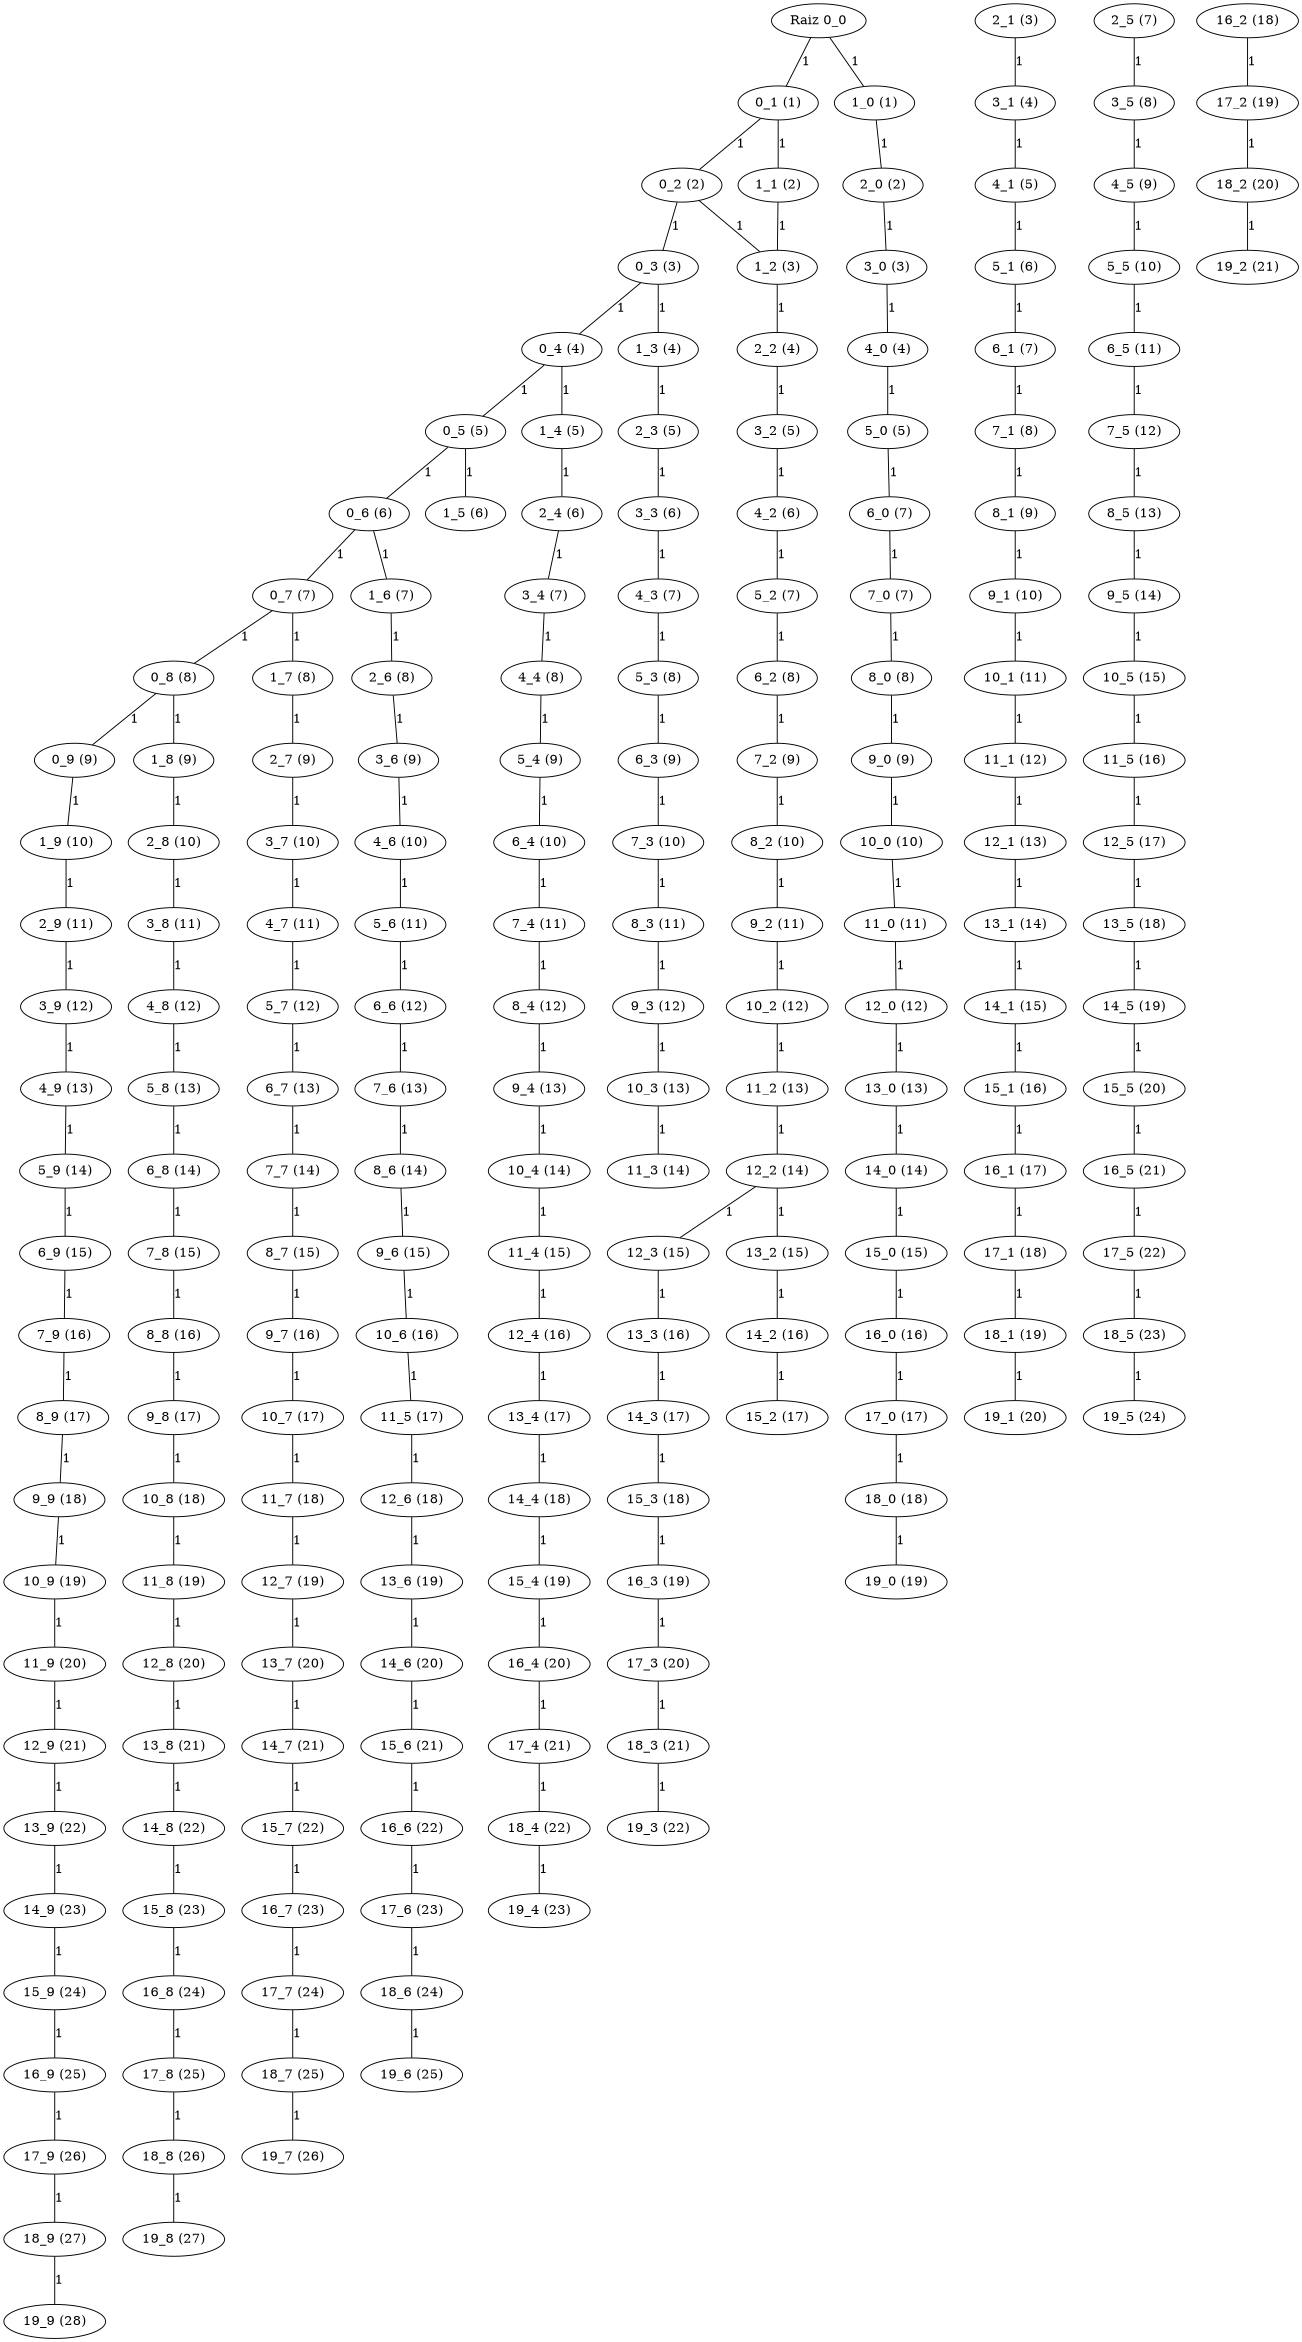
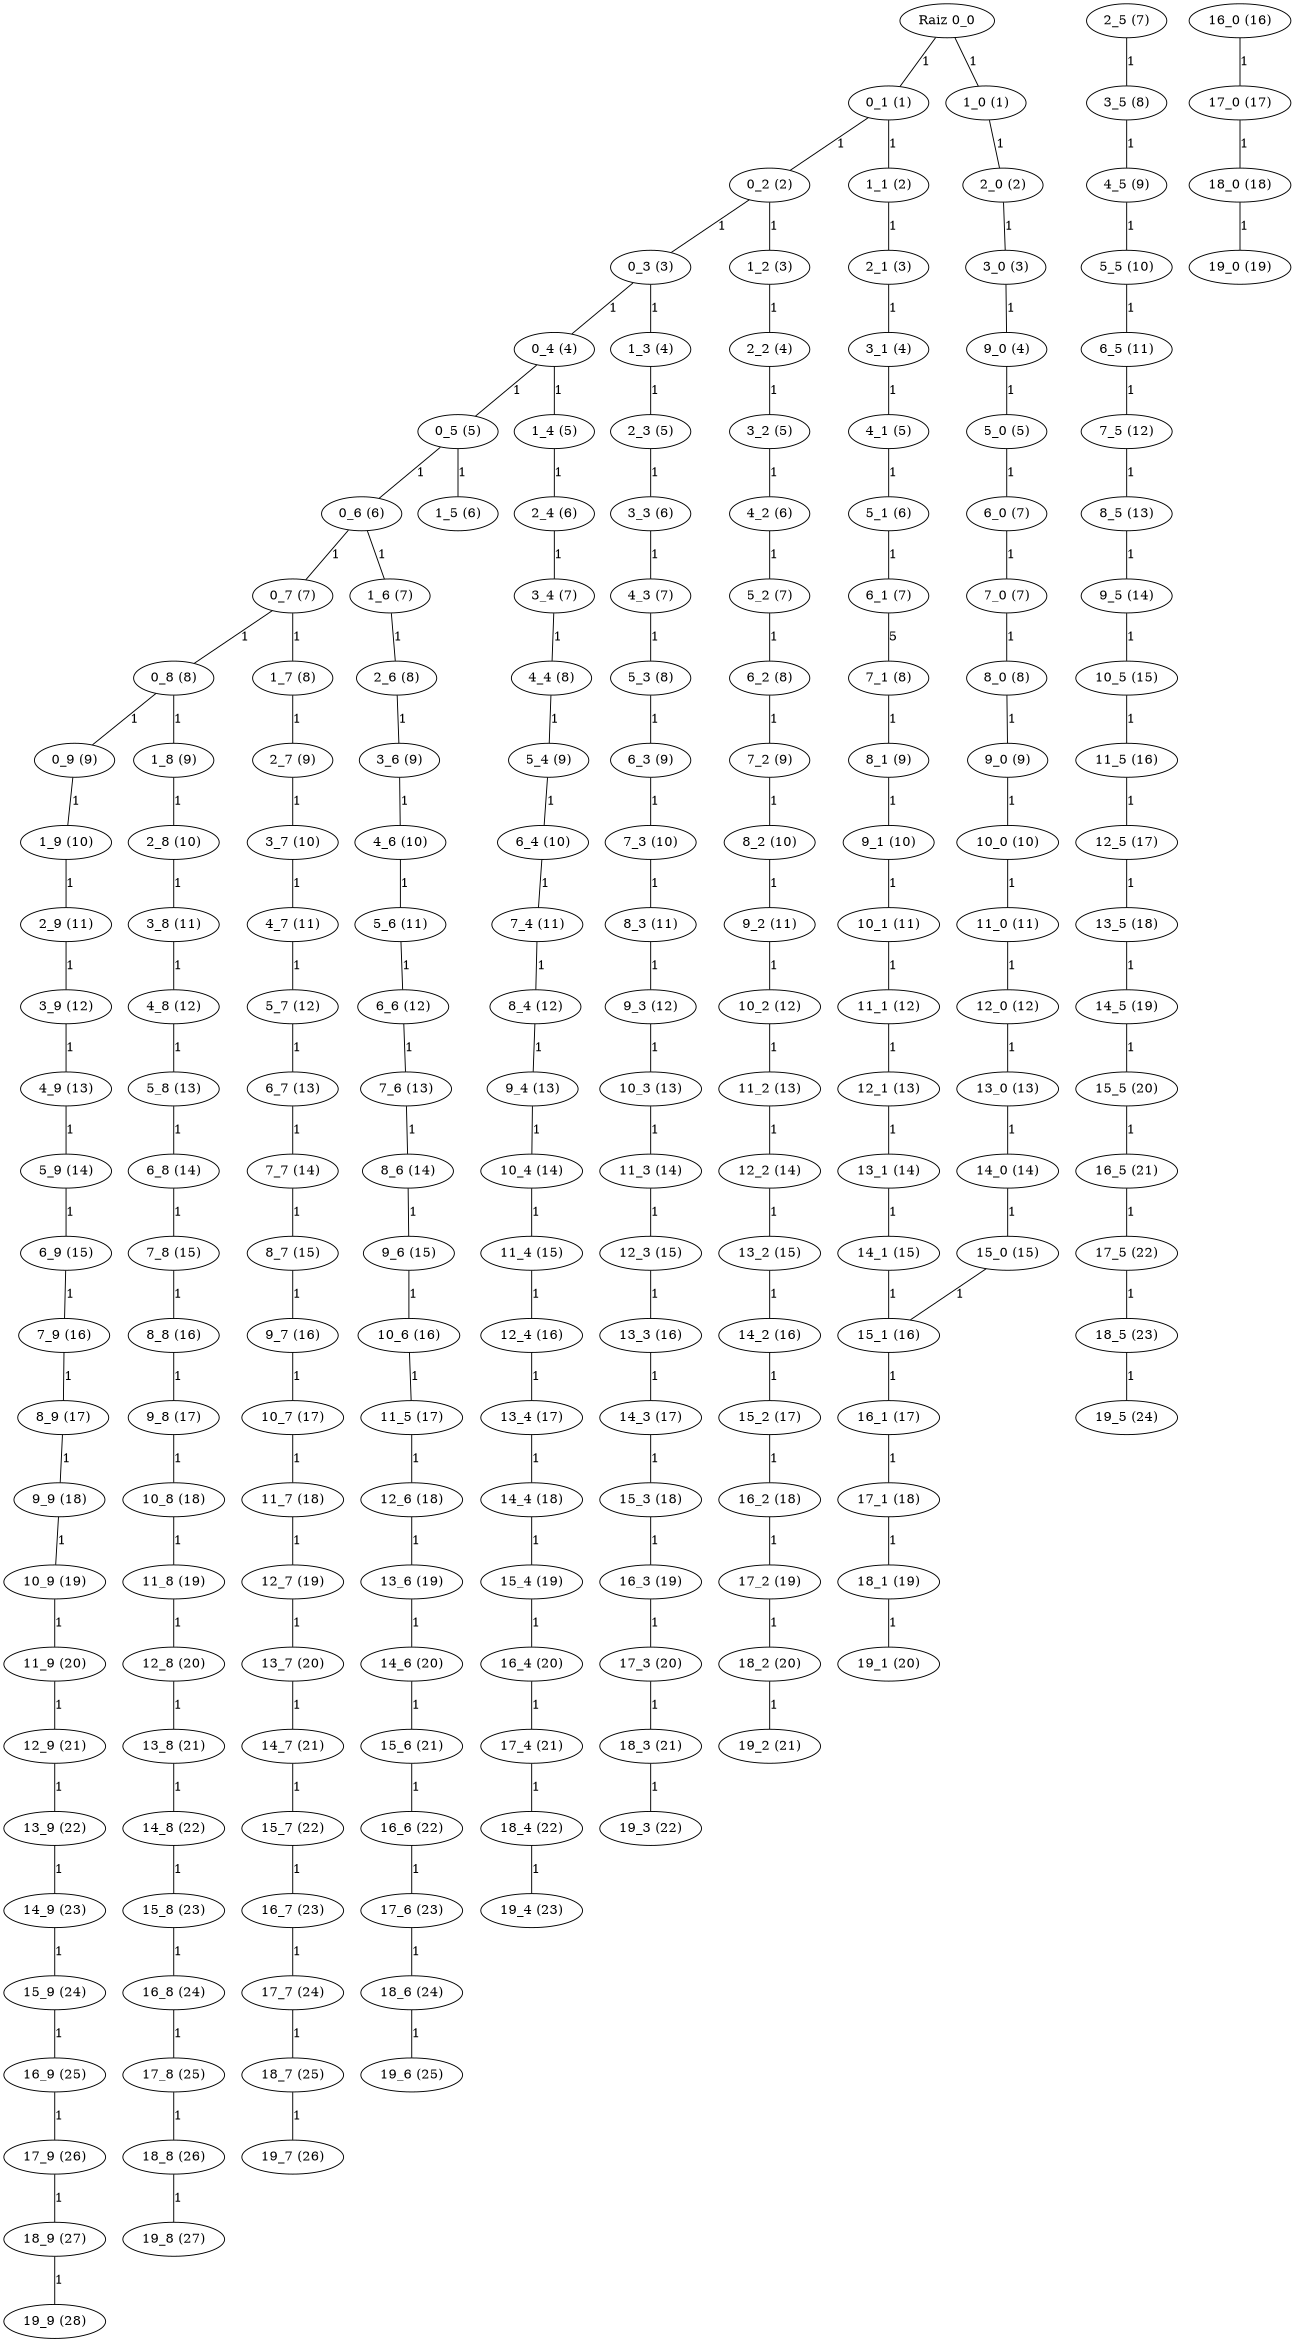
edge "1_1 (2)" -- "1_2 (3)": now "1_1 (2)" -- "2_1 (3)"
node "4_0 (4)": label "4_0 (4)" -> "9_0 (4)"
edge "6_1 (7)" -- "7_1 (8)": label "1" -> "5"
edge "12_2 (14)" -- "12_3 (15)": now "11_3 (14)" -- "12_3 (15)"
edge "15_0 (15)" -- "16_0 (16)": now "15_0 (15)" -- "15_1 (16)"
edge "15_2 (17)" -- "16_2 (18)": added, label "1"
